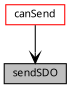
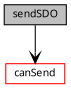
edge "canSend" -> "sendSDO": reversed
